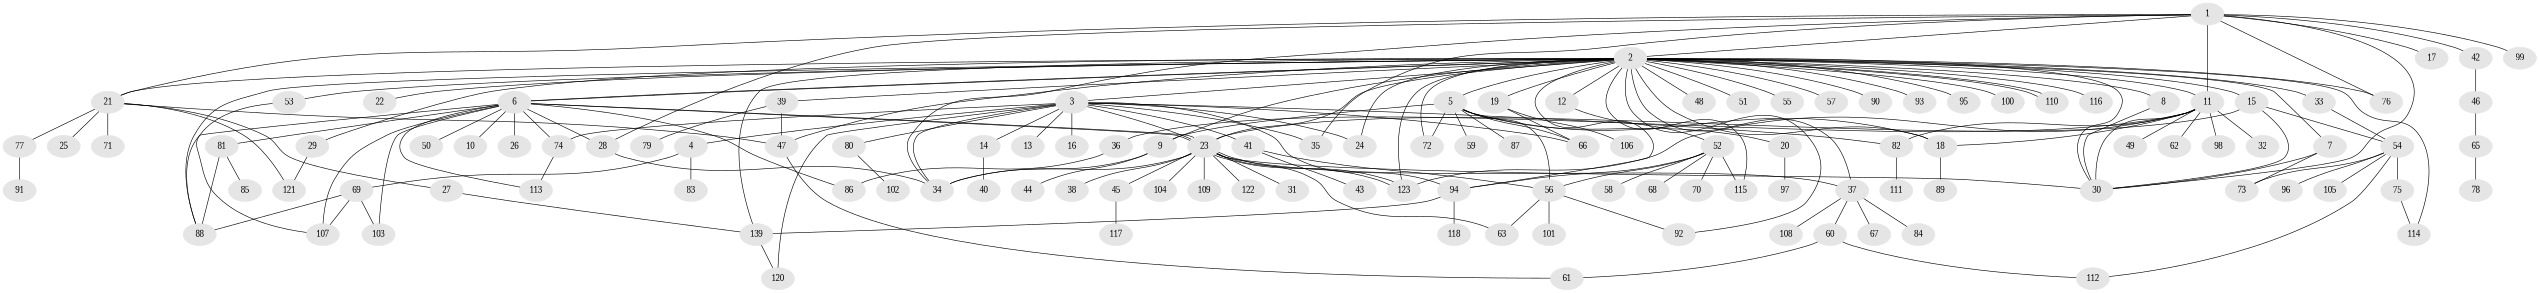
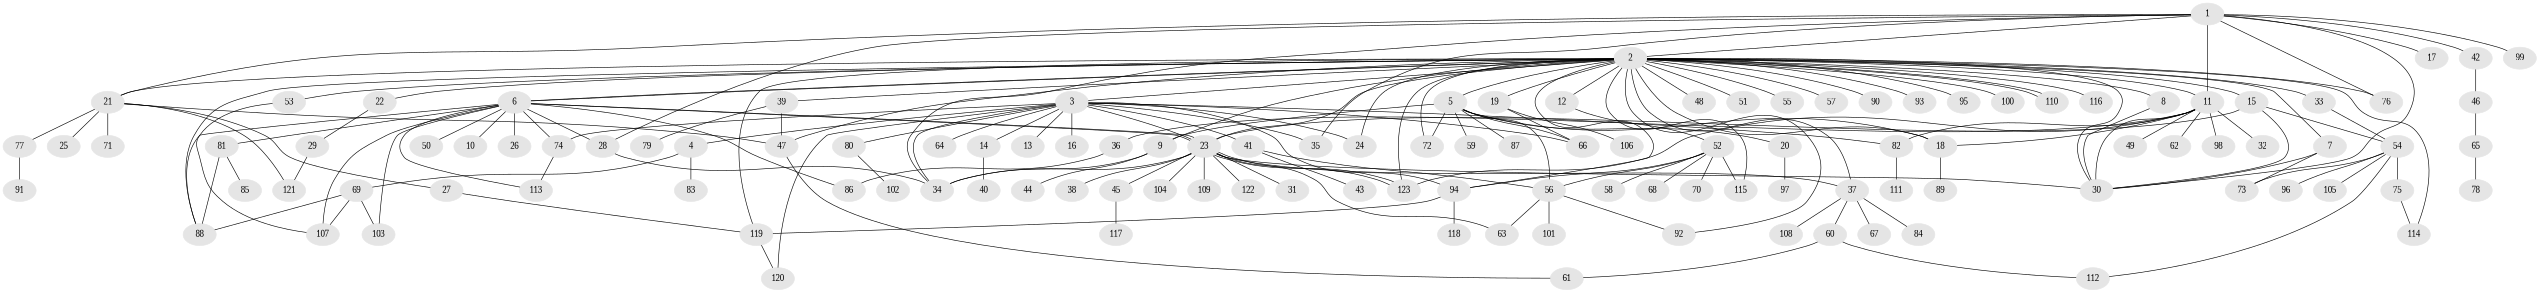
edge "2" -- "29": now "22" -- "29"
node "64": added
node "139": label "139" -> "119"
